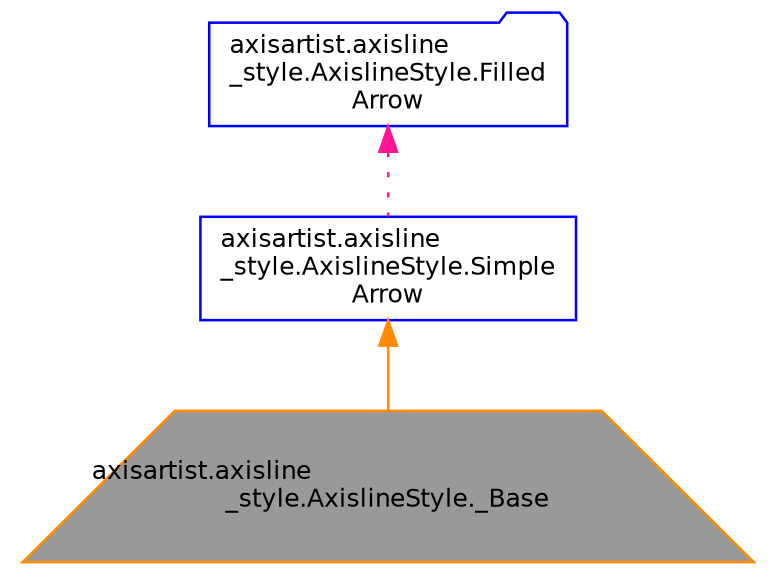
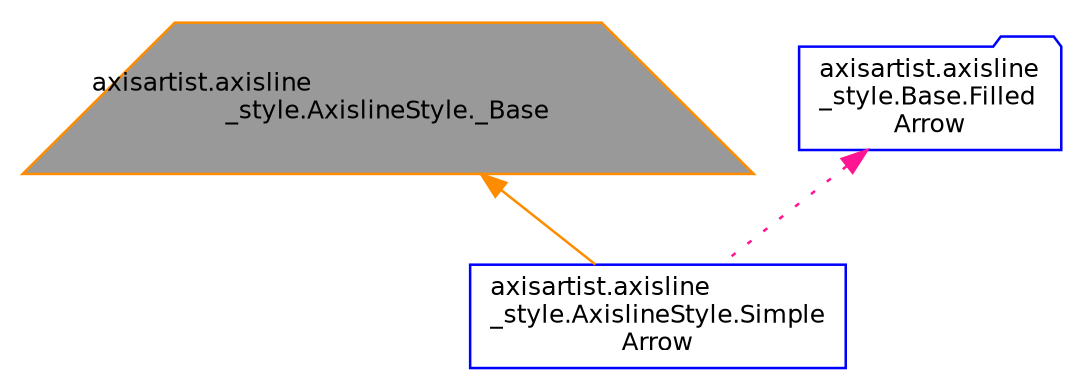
node "axisartist.axisline _style.AxislineStyle.Filled Arrow": label "axisartist.axisline _style.AxislineStyle.Filled Arrow" -> "axisartist.axisline _style.Base.Filled Arrow"
edge "axisartist.axisline _style.AxislineStyle._Base" -> "axisartist.axisline _style.AxislineStyle.Simple Arrow": reversed
